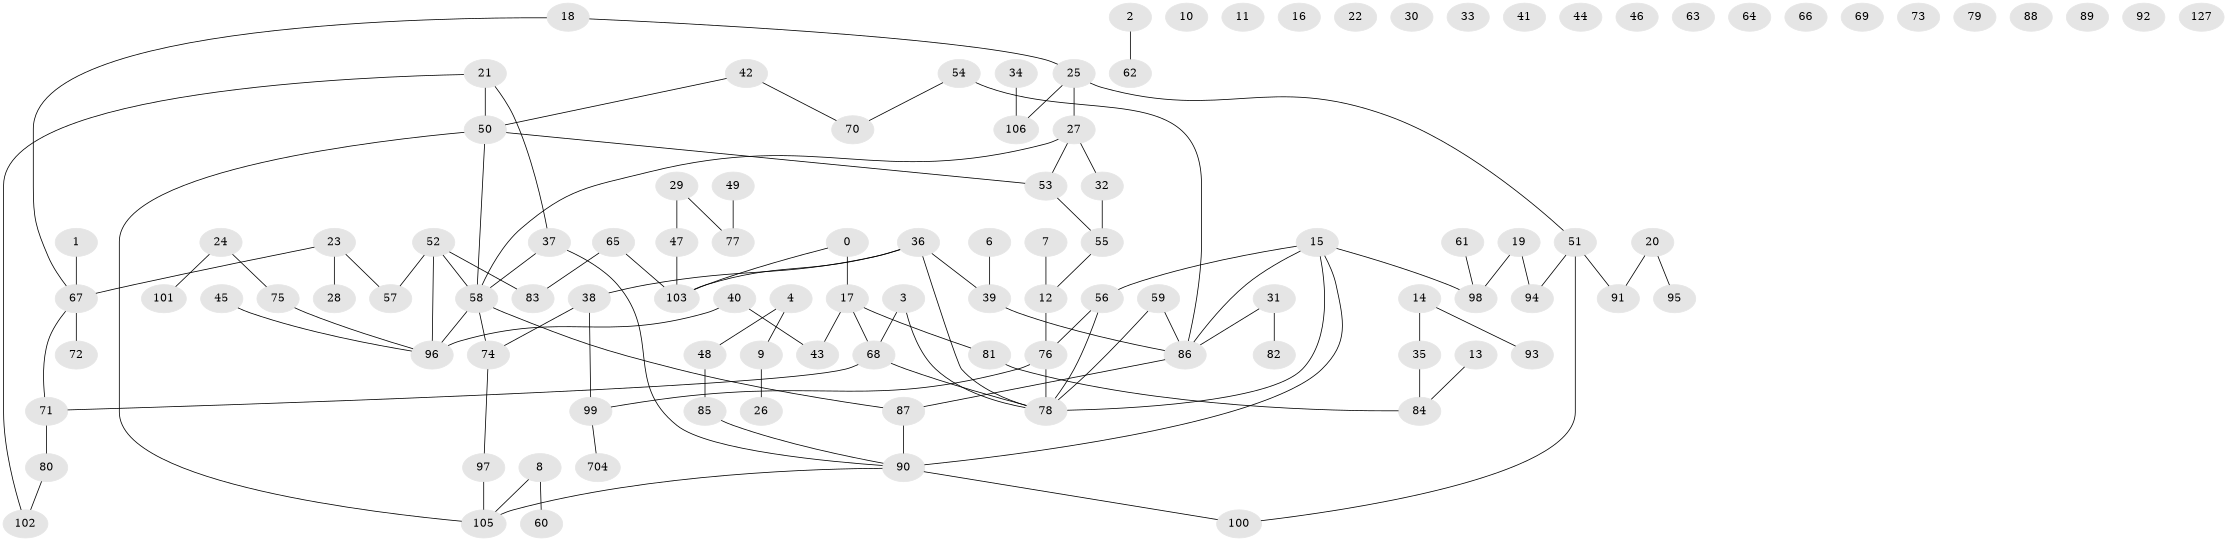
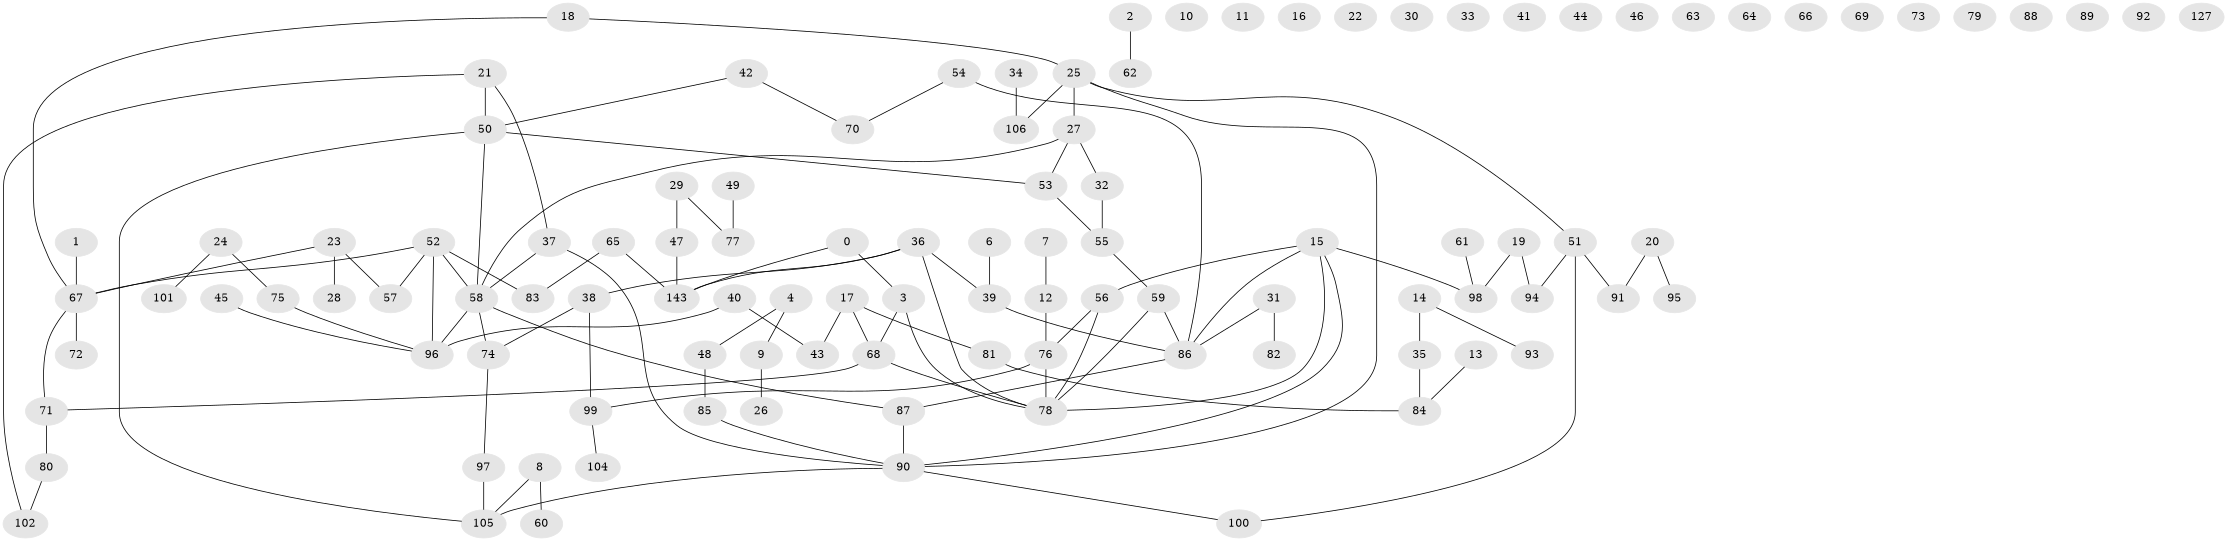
edge "52" -- "67": added
edge "55" -- "12": now "55" -- "59"
edge "0" -- "17": now "0" -- "3"
node "103": label "103" -> "143"
edge "25" -- "90": added
node "704": label "704" -> "104"
